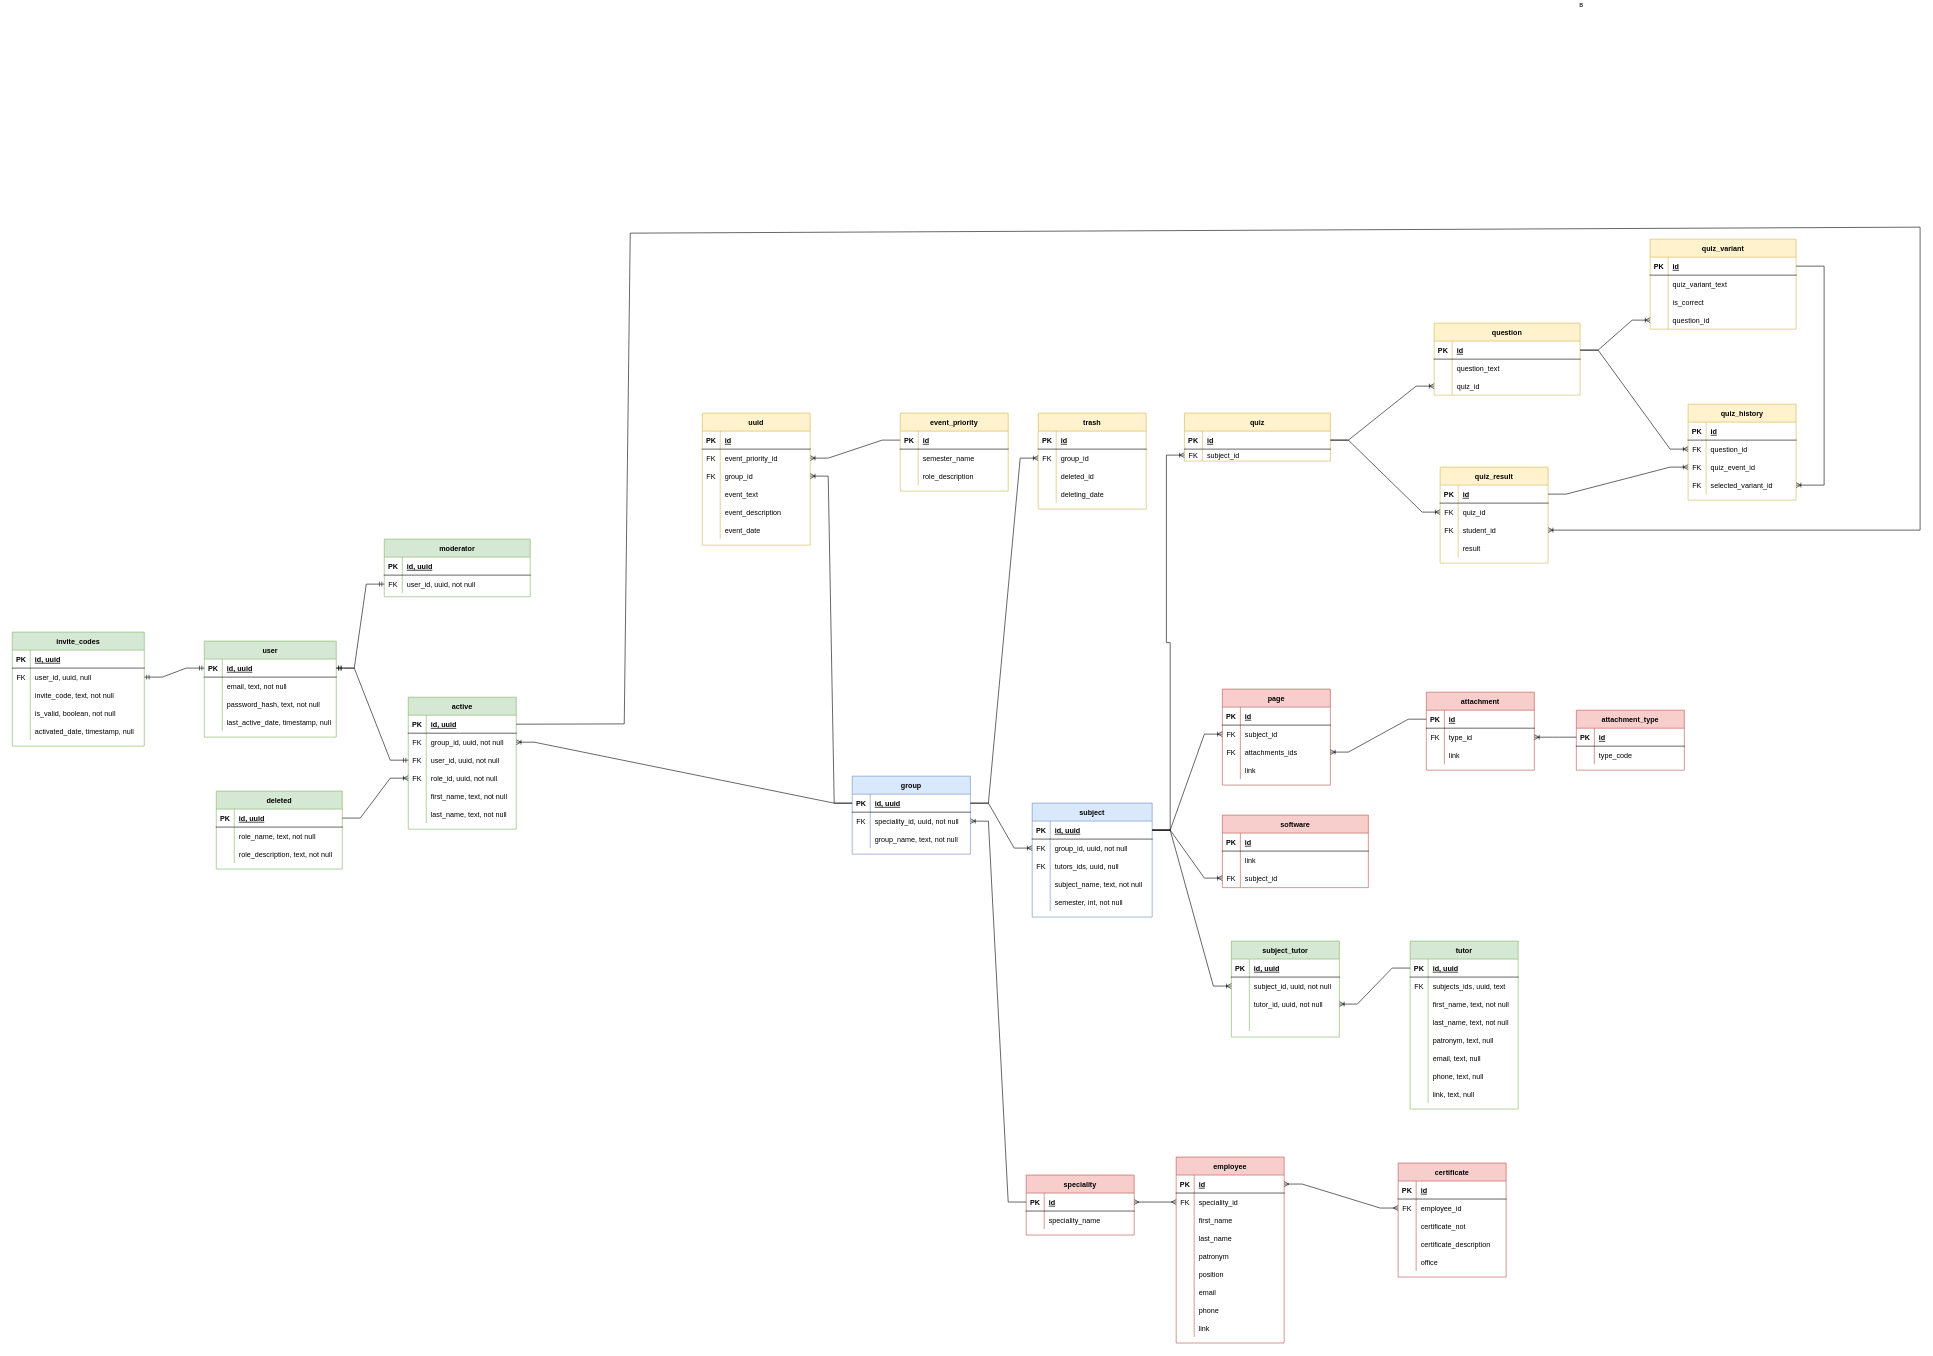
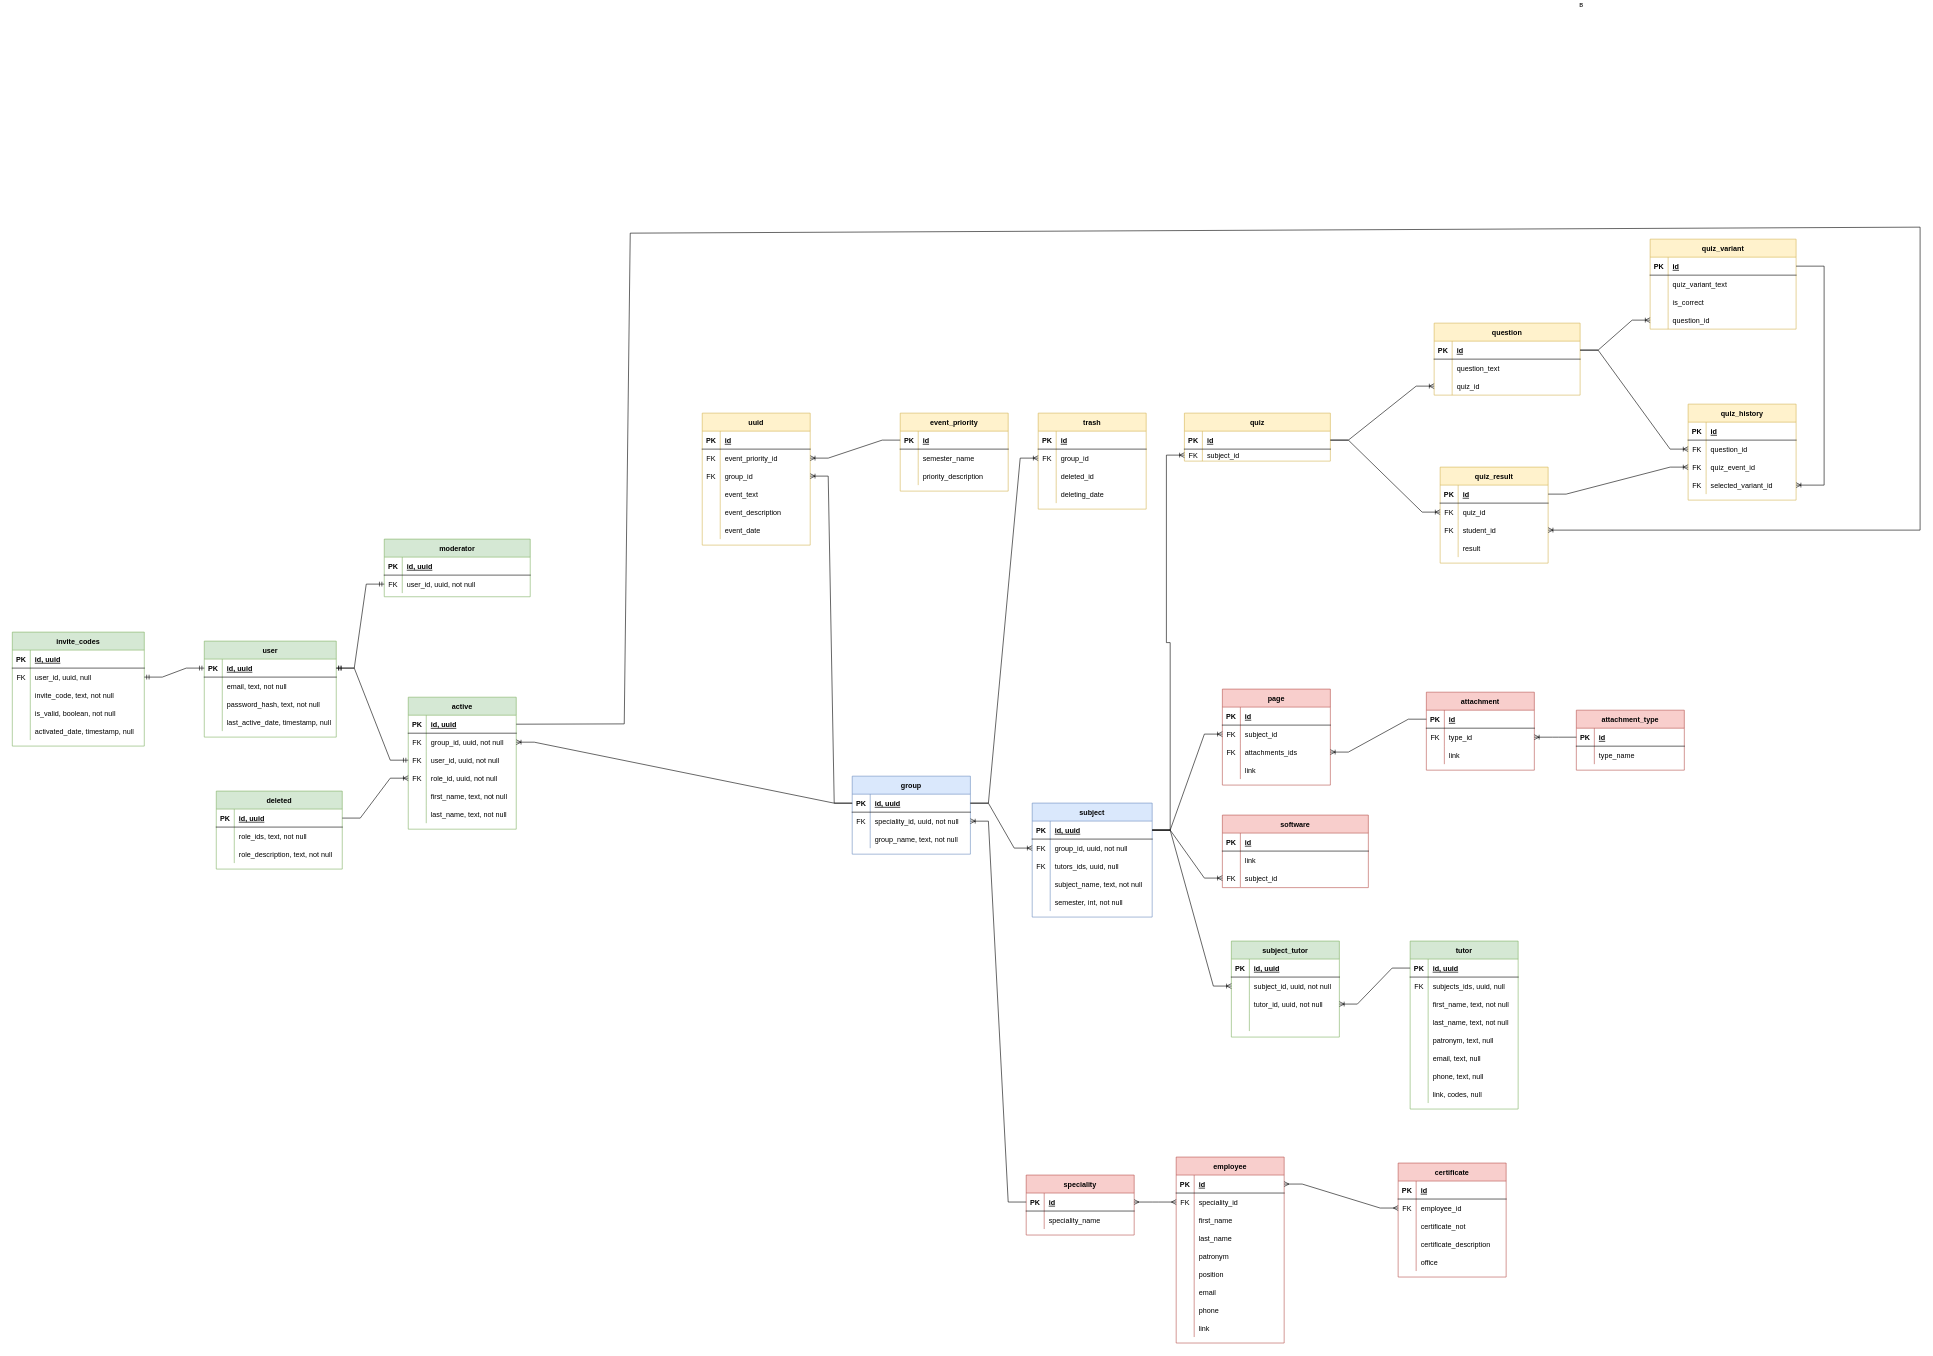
node "role_description": label "role_description" -> "priority_description"
node "type_code": label "type_code" -> "type_name"
node "role_name, text, not null": label "role_name, text, not null" -> "role_ids, text, not null"
node "subjects_ids, uuid, text": label "subjects_ids, uuid, text" -> "subjects_ids, uuid, null"
node "link, text, null": label "link, text, null" -> "link, codes, null"
